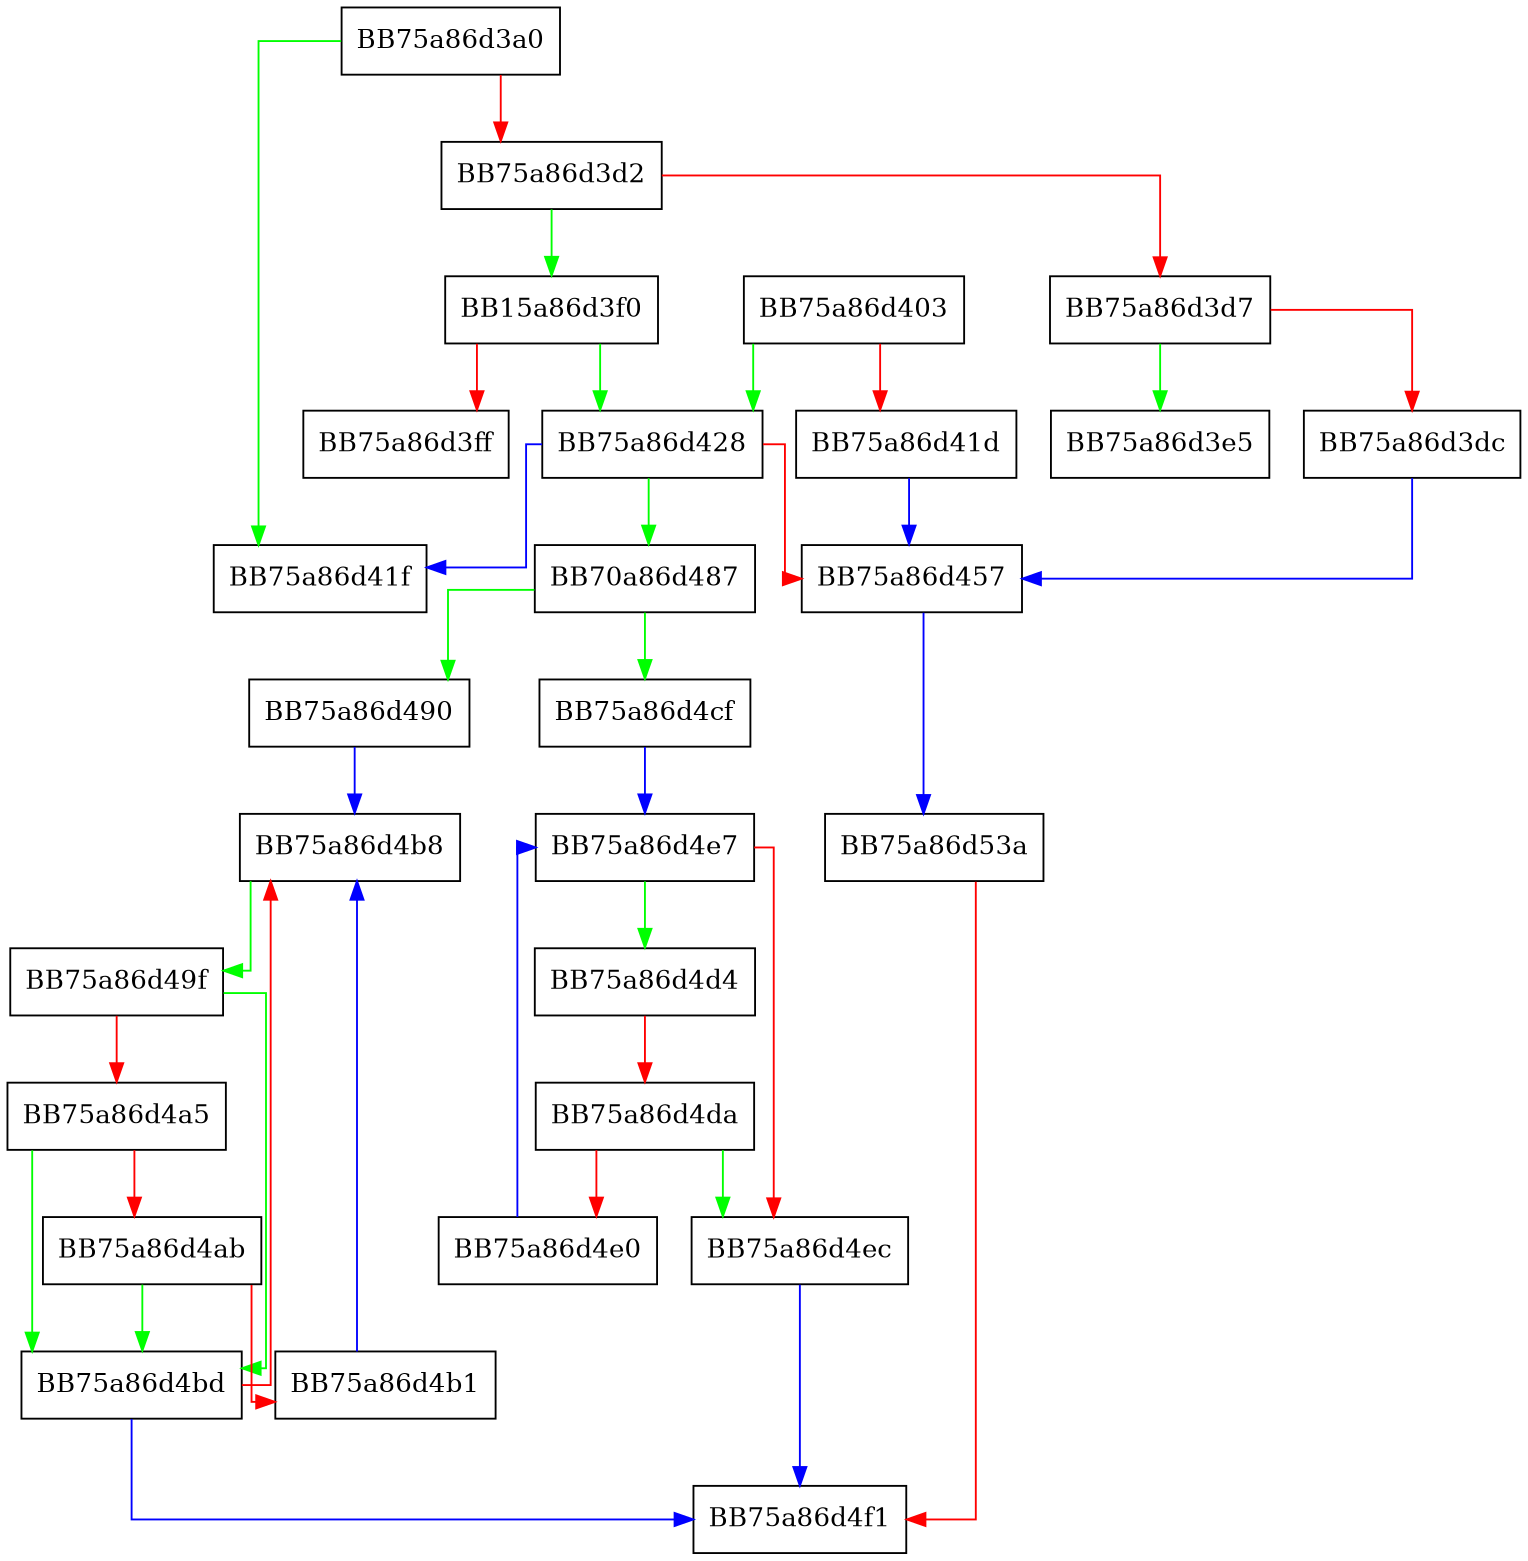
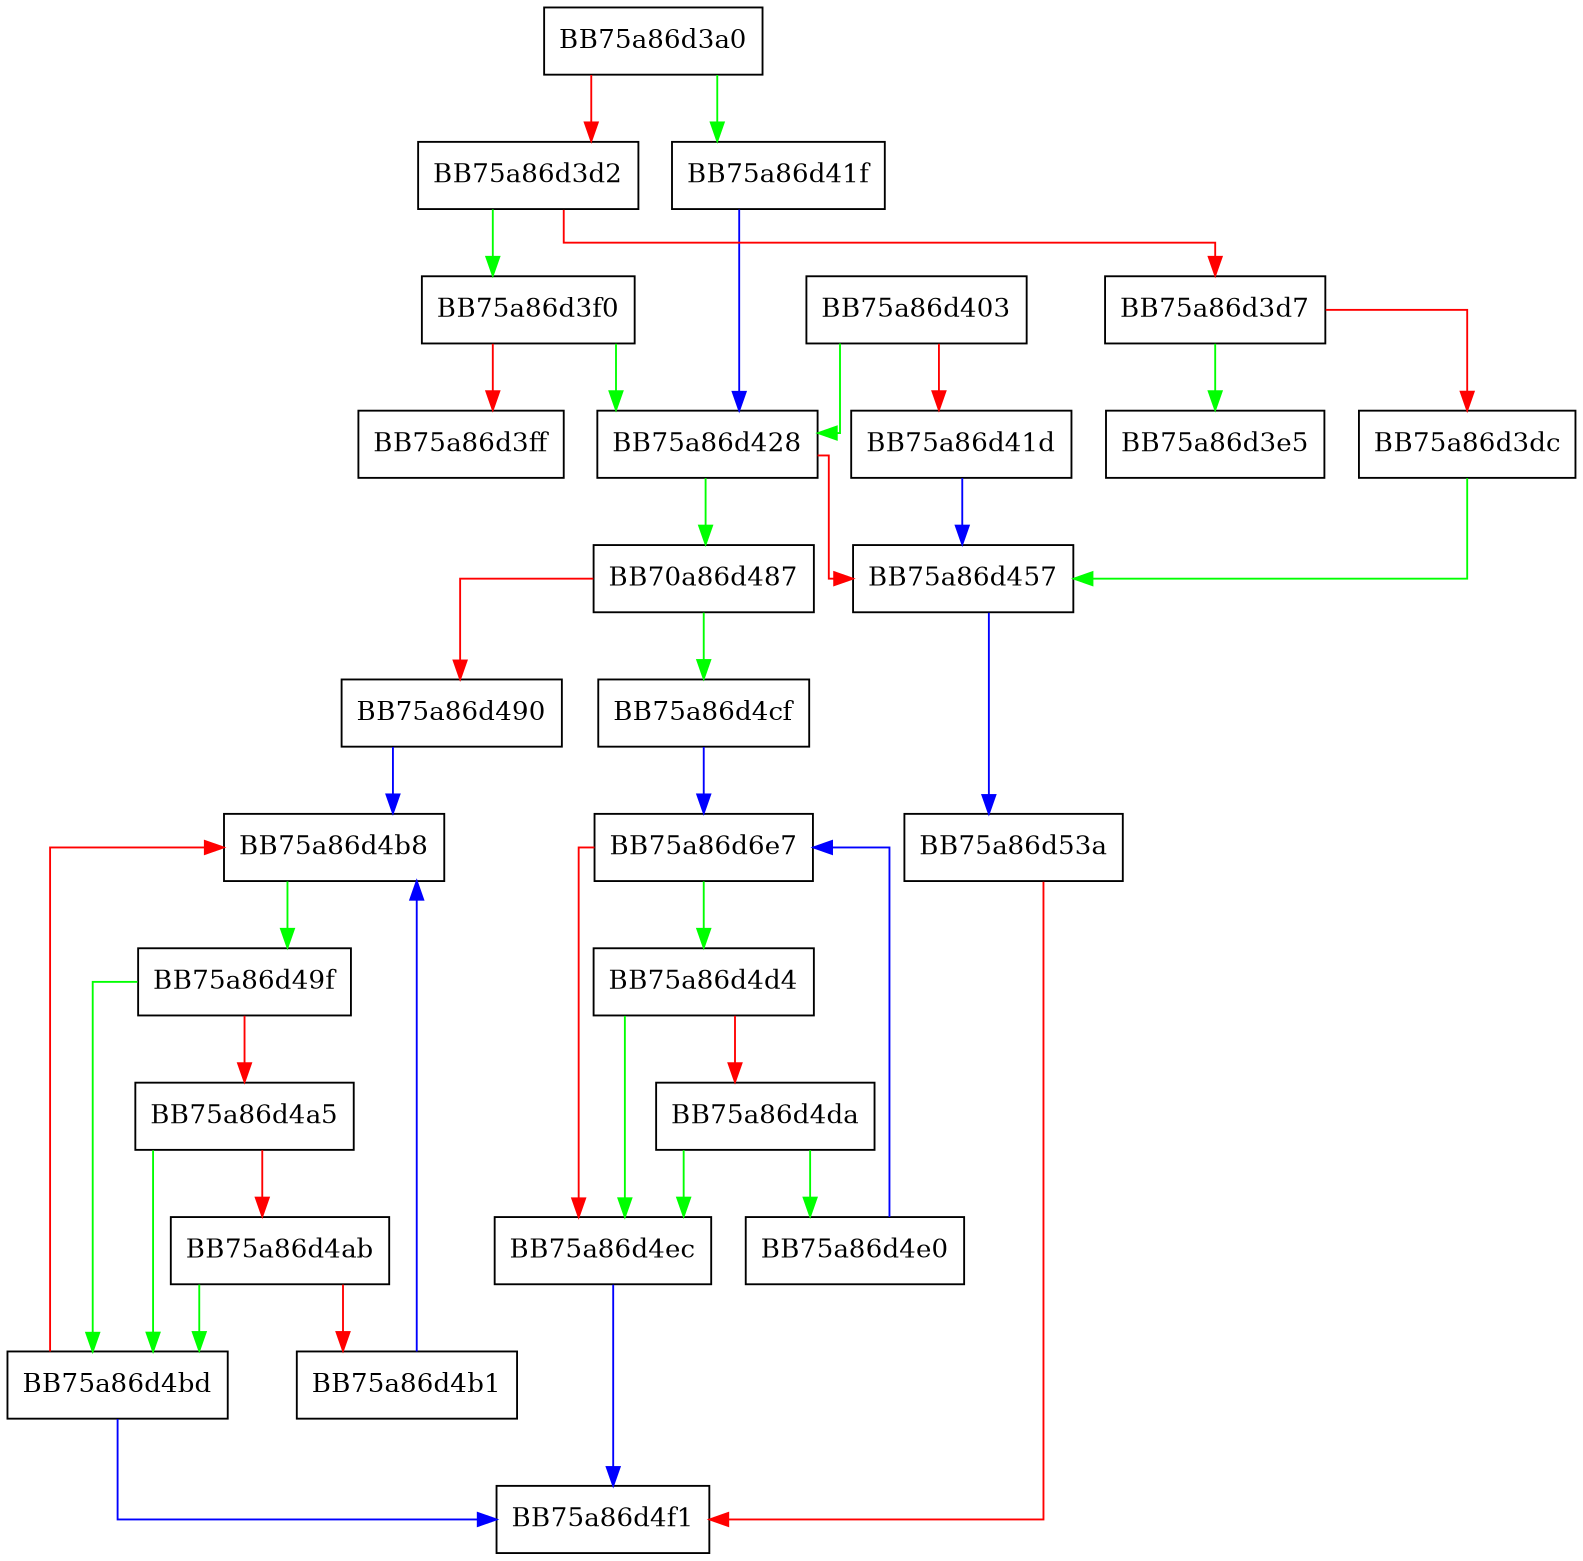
node "BB15a86d3f0": label "BB15a86d3f0" -> "BB75a86d3f0"
edge "BB75a86d428" -> "BB75a86d41f": reversed
edge "BB75a86d3dc" -> "BB75a86d457": color blue -> green
edge "BB70a86d487" -> "BB75a86d490": color green -> red
node "BB75a86d4e7": label "BB75a86d4e7" -> "BB75a86d6e7"
edge "BB75a86d4d4" -> "BB75a86d4ec": added
edge "BB75a86d4da" -> "BB75a86d4e0": color red -> green
